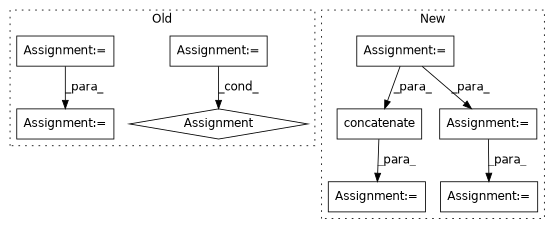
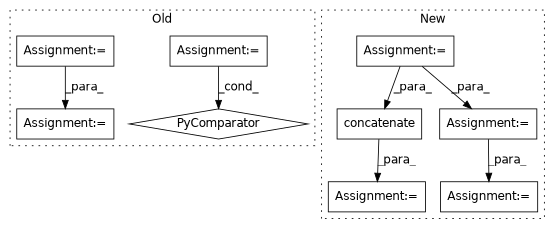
node "Assignment": label "Assignment" -> "PyComparator"
